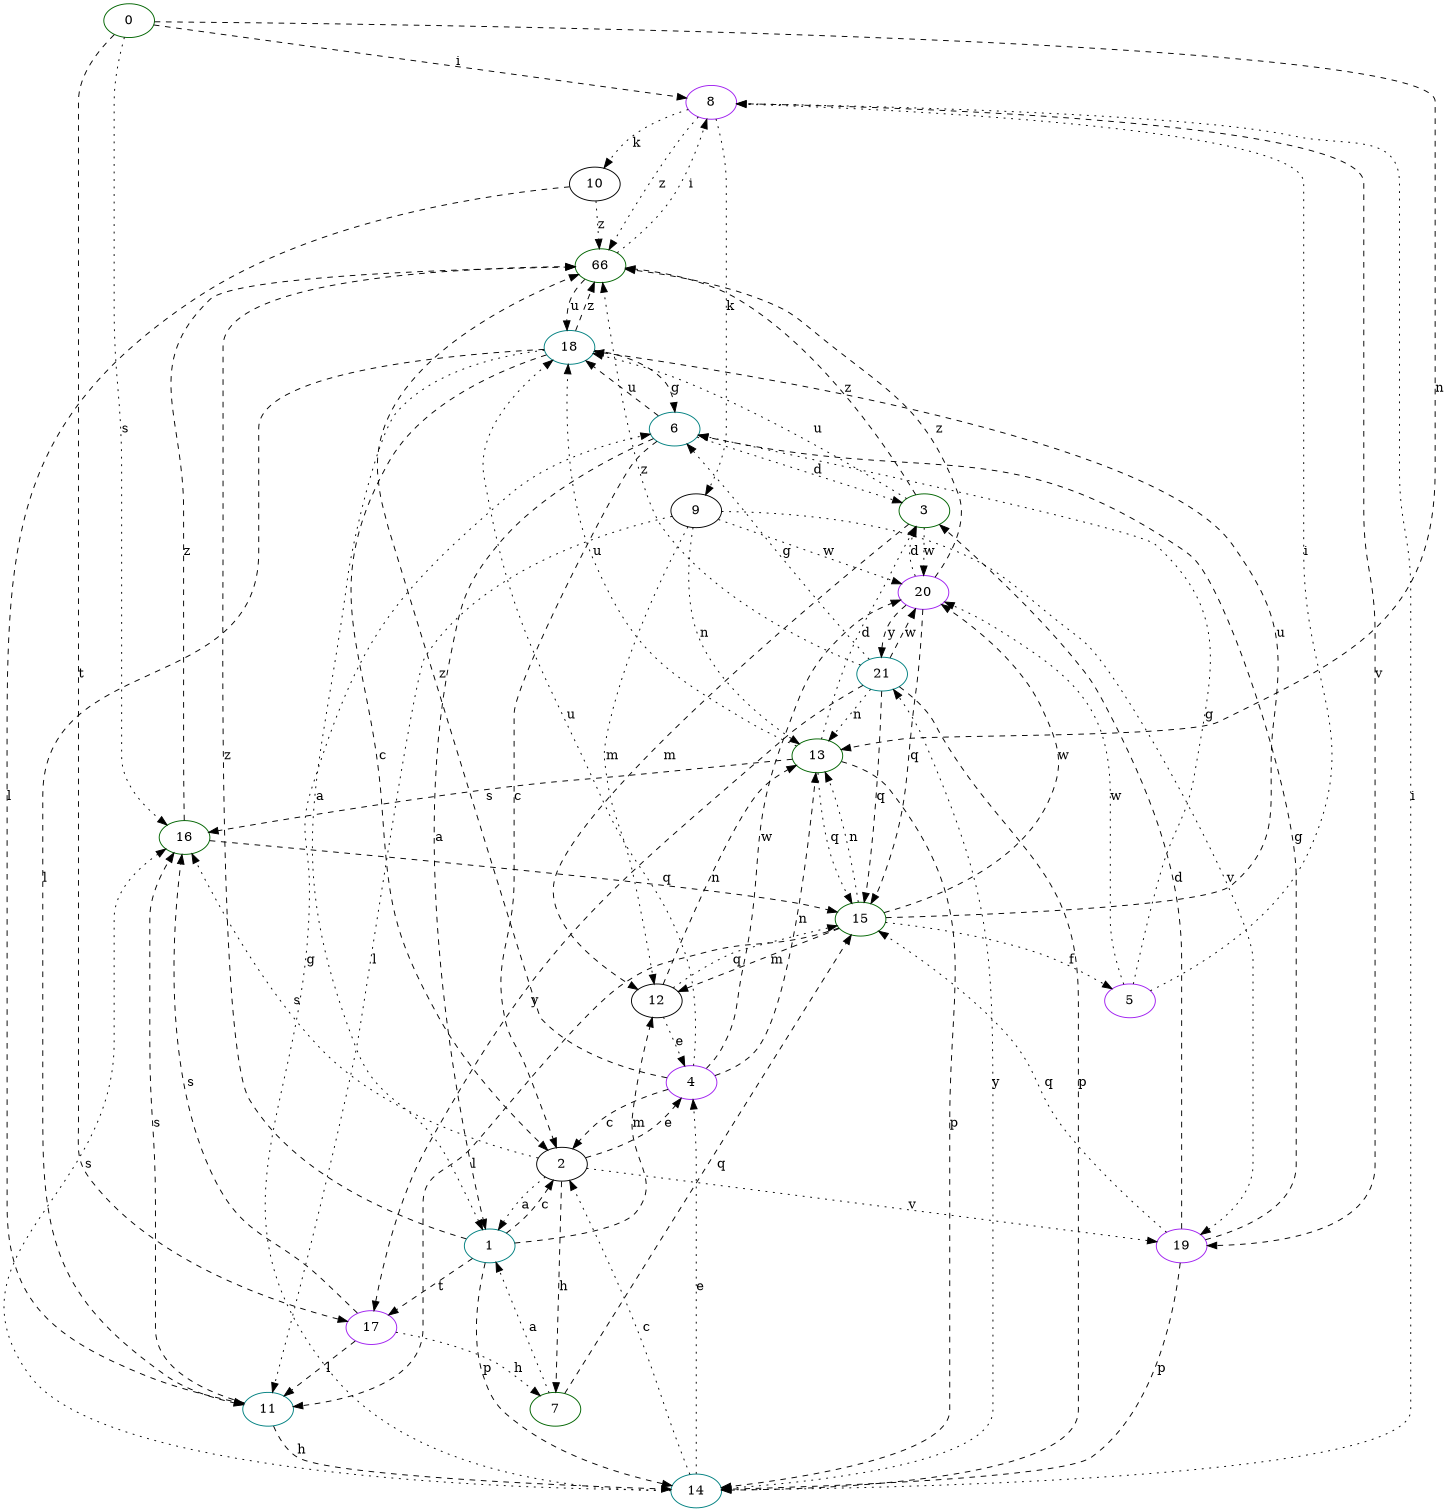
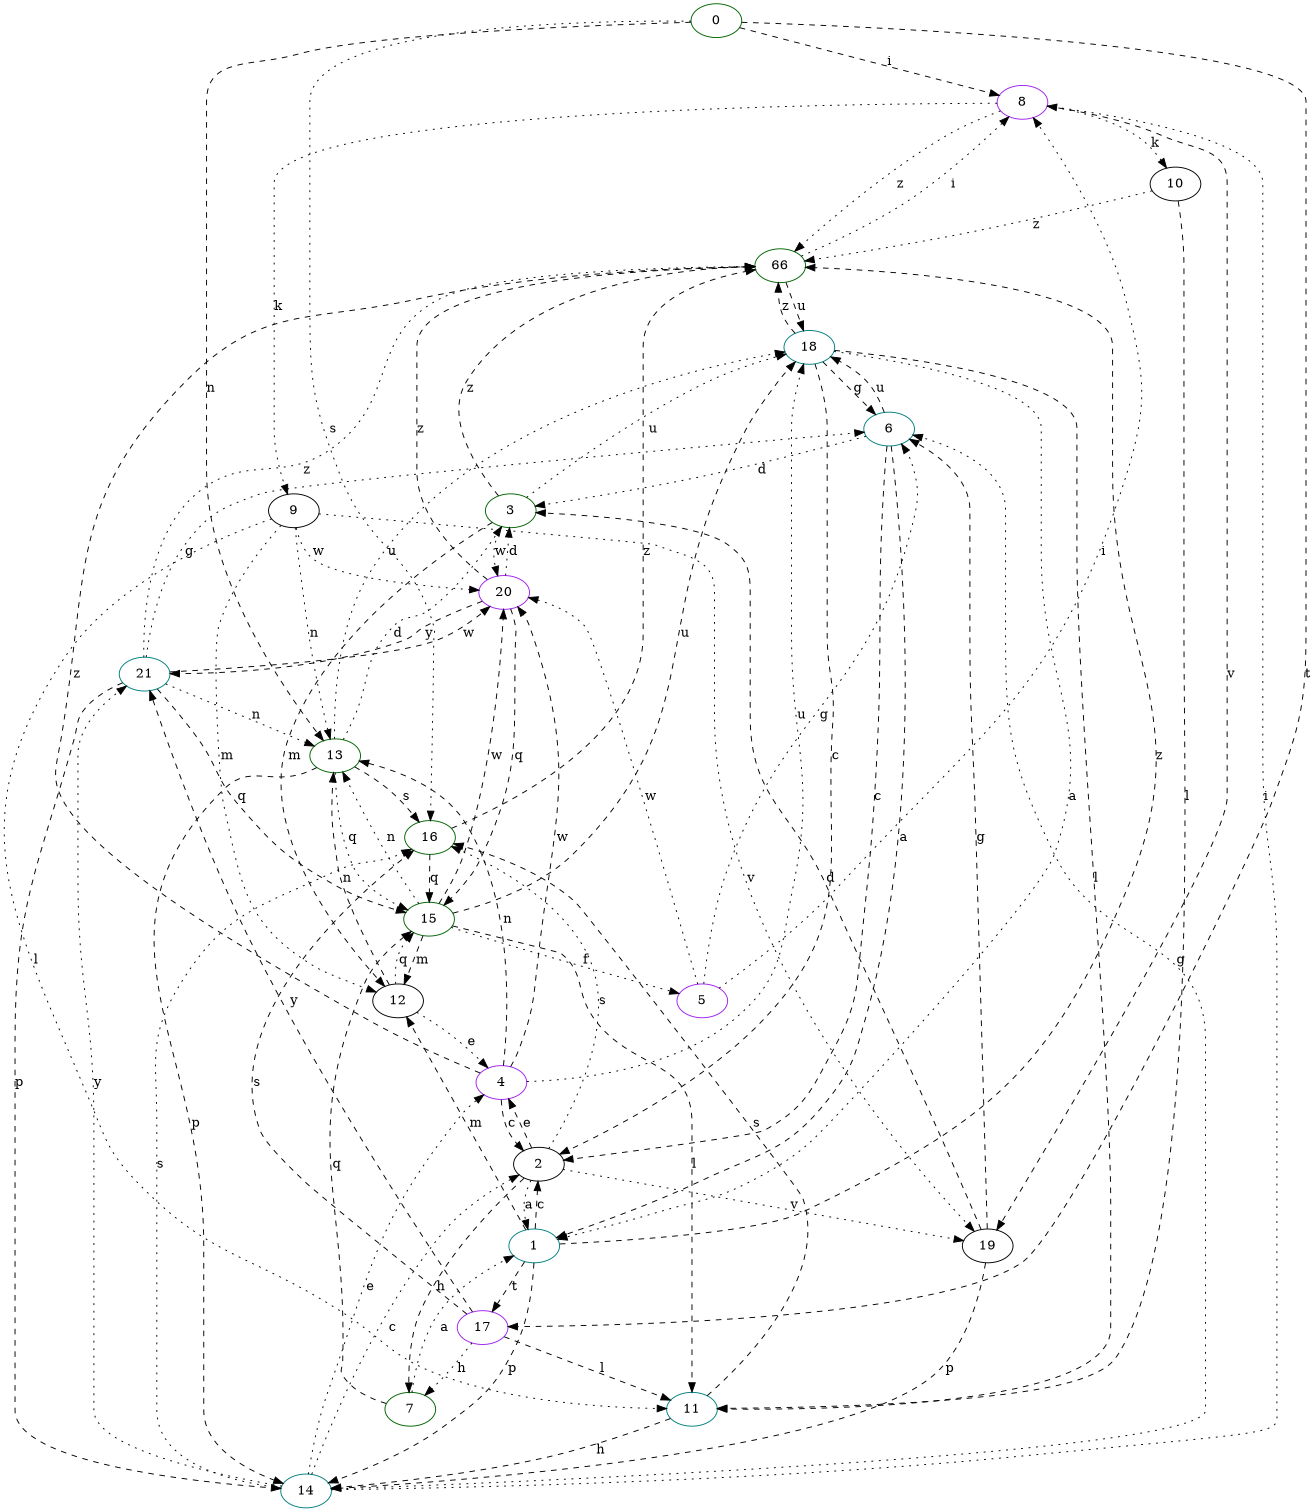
edge "21" -> "17": reversed
edge "19" -> "15": removed, label "q"
node "19": color purple -> black
